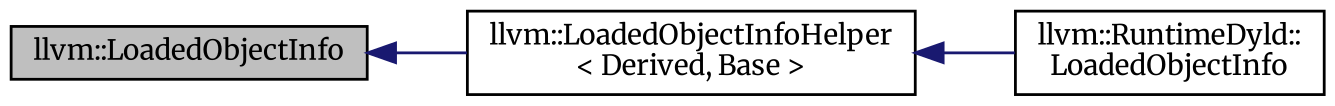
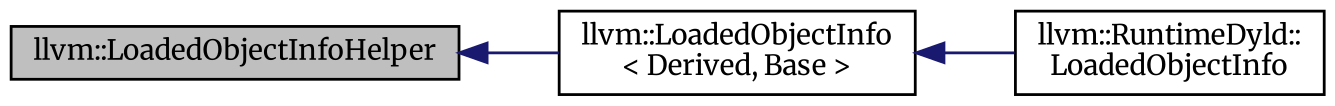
node "llvm::LoadedObjectInfo": label "llvm::LoadedObjectInfo" -> "llvm::LoadedObjectInfoHelper"
node "llvm::LoadedObjectInfoHelper < Derived, Base >": label "llvm::LoadedObjectInfoHelper < Derived, Base >" -> "llvm::LoadedObjectInfo < Derived, Base >"
